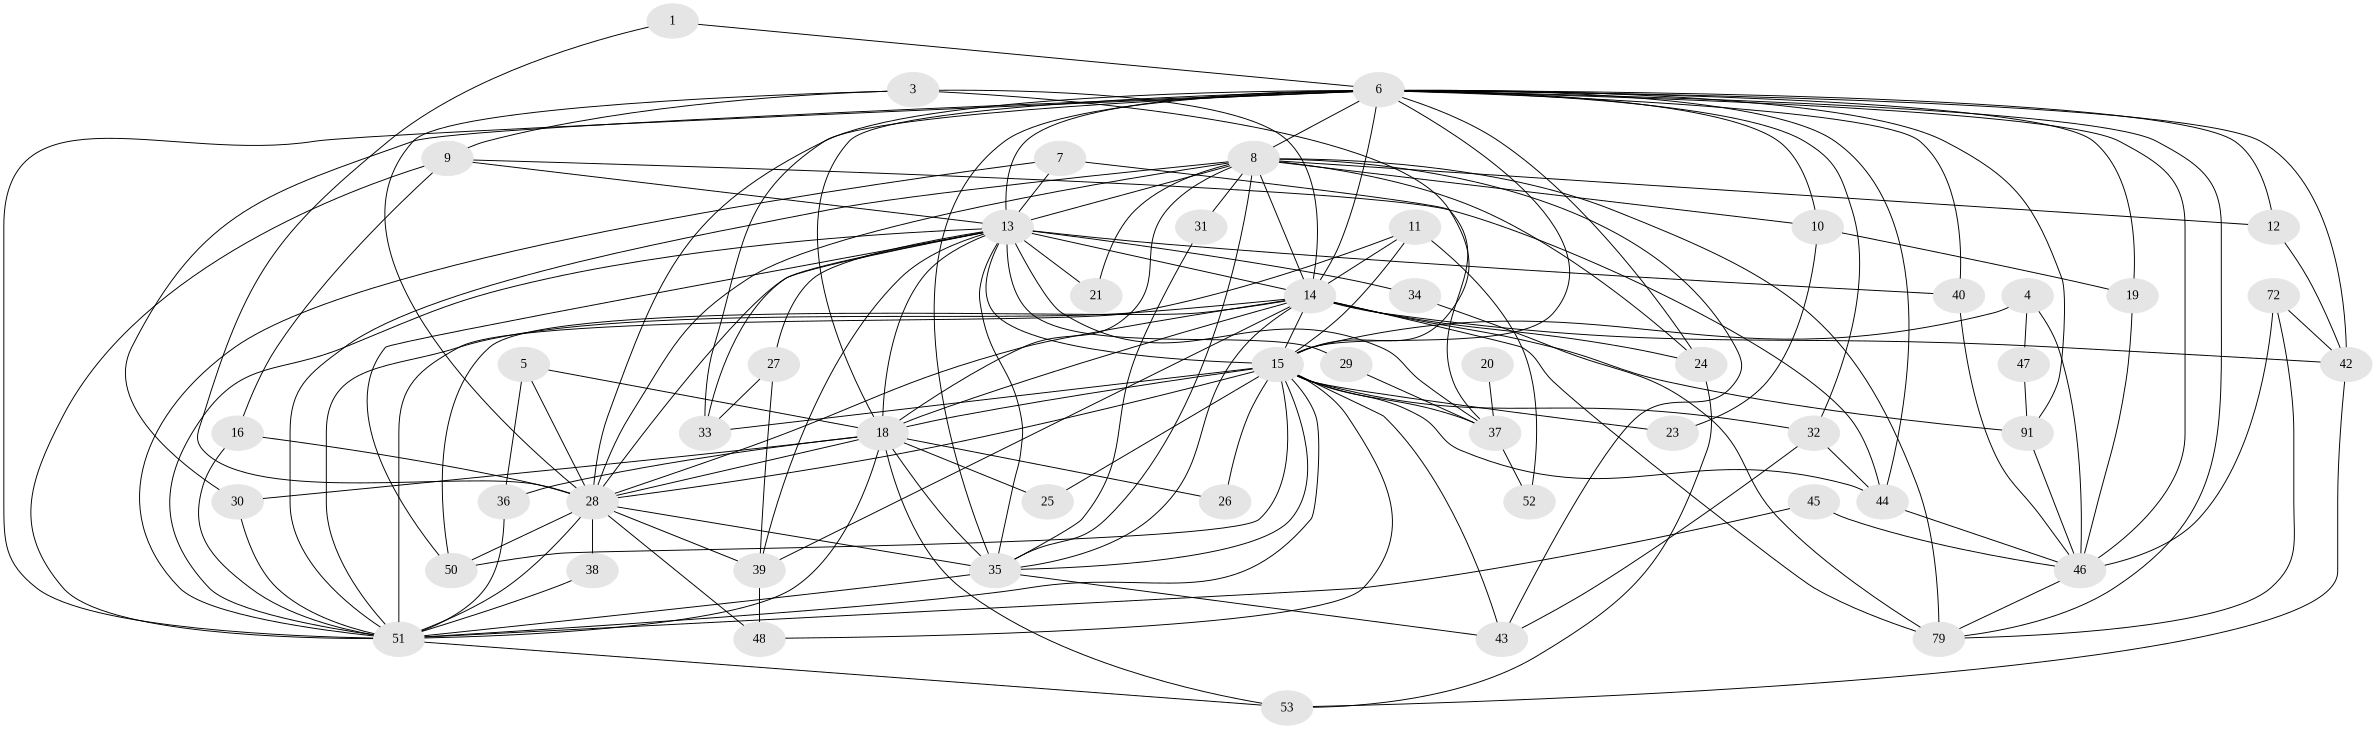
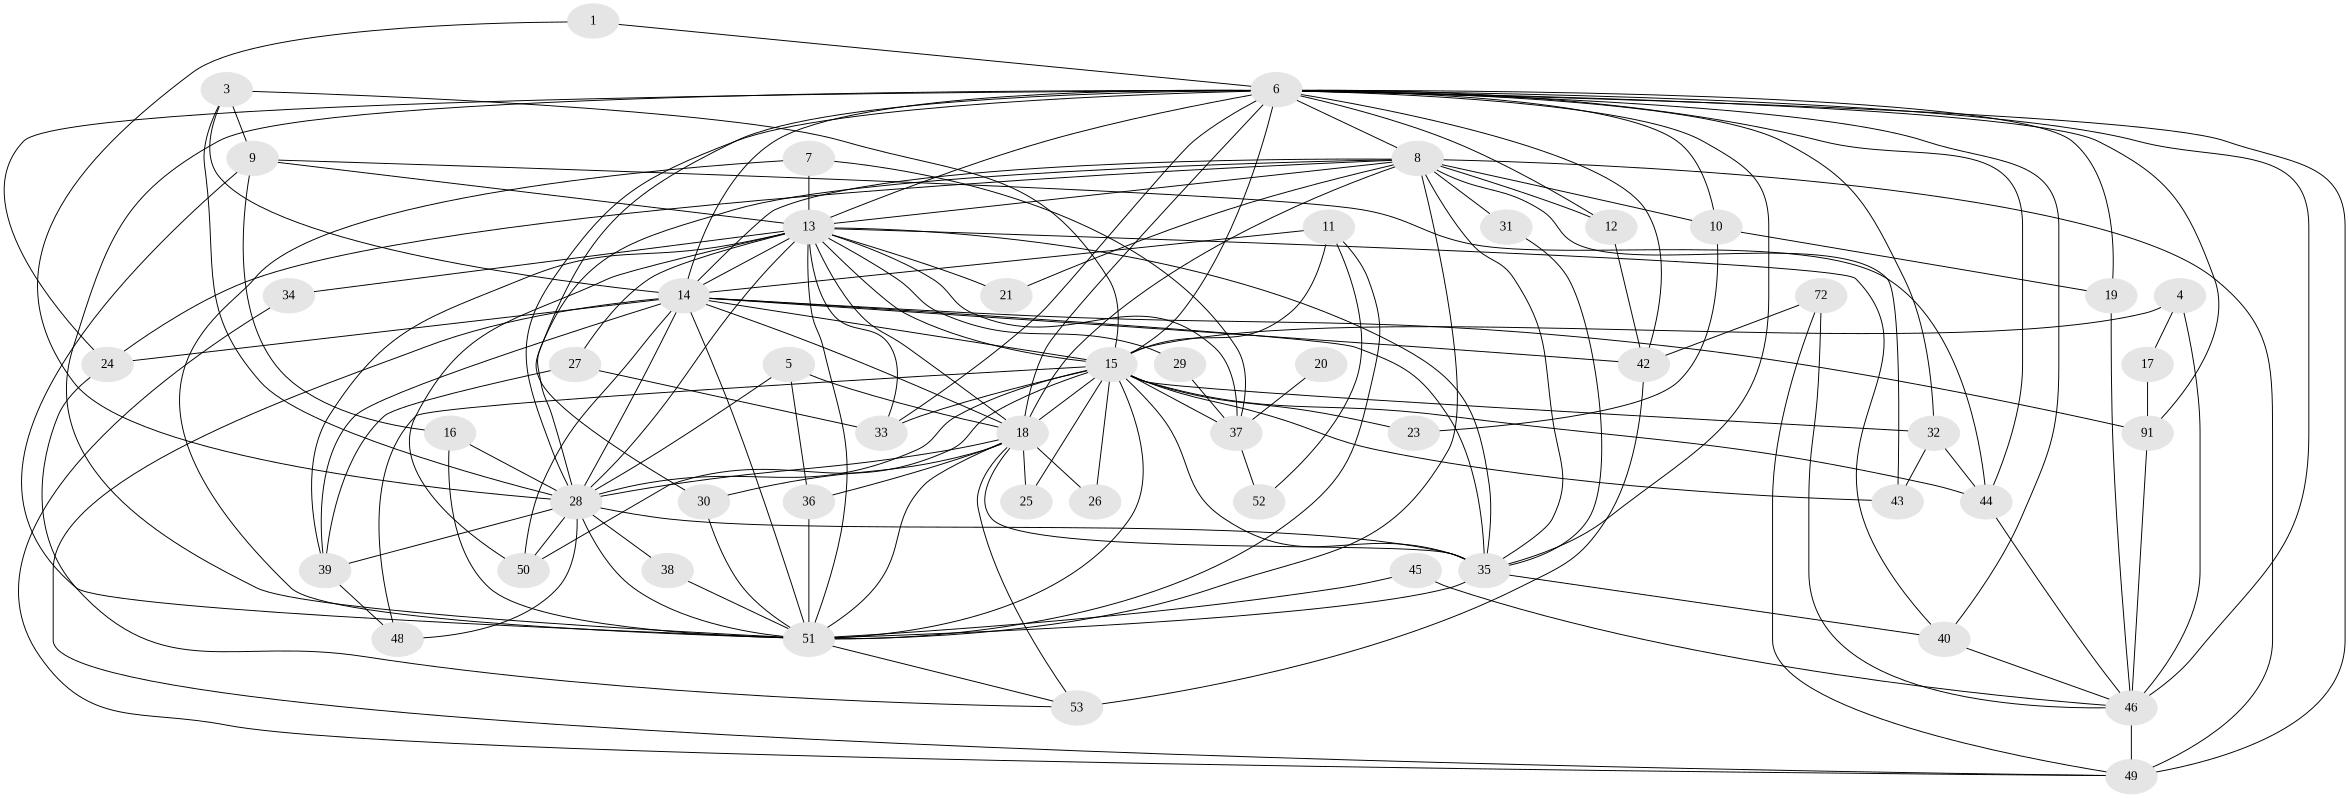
node "47": label "47" -> "17"
edge "35" -- "43": now "35" -- "40"
node "79": label "79" -> "49"
